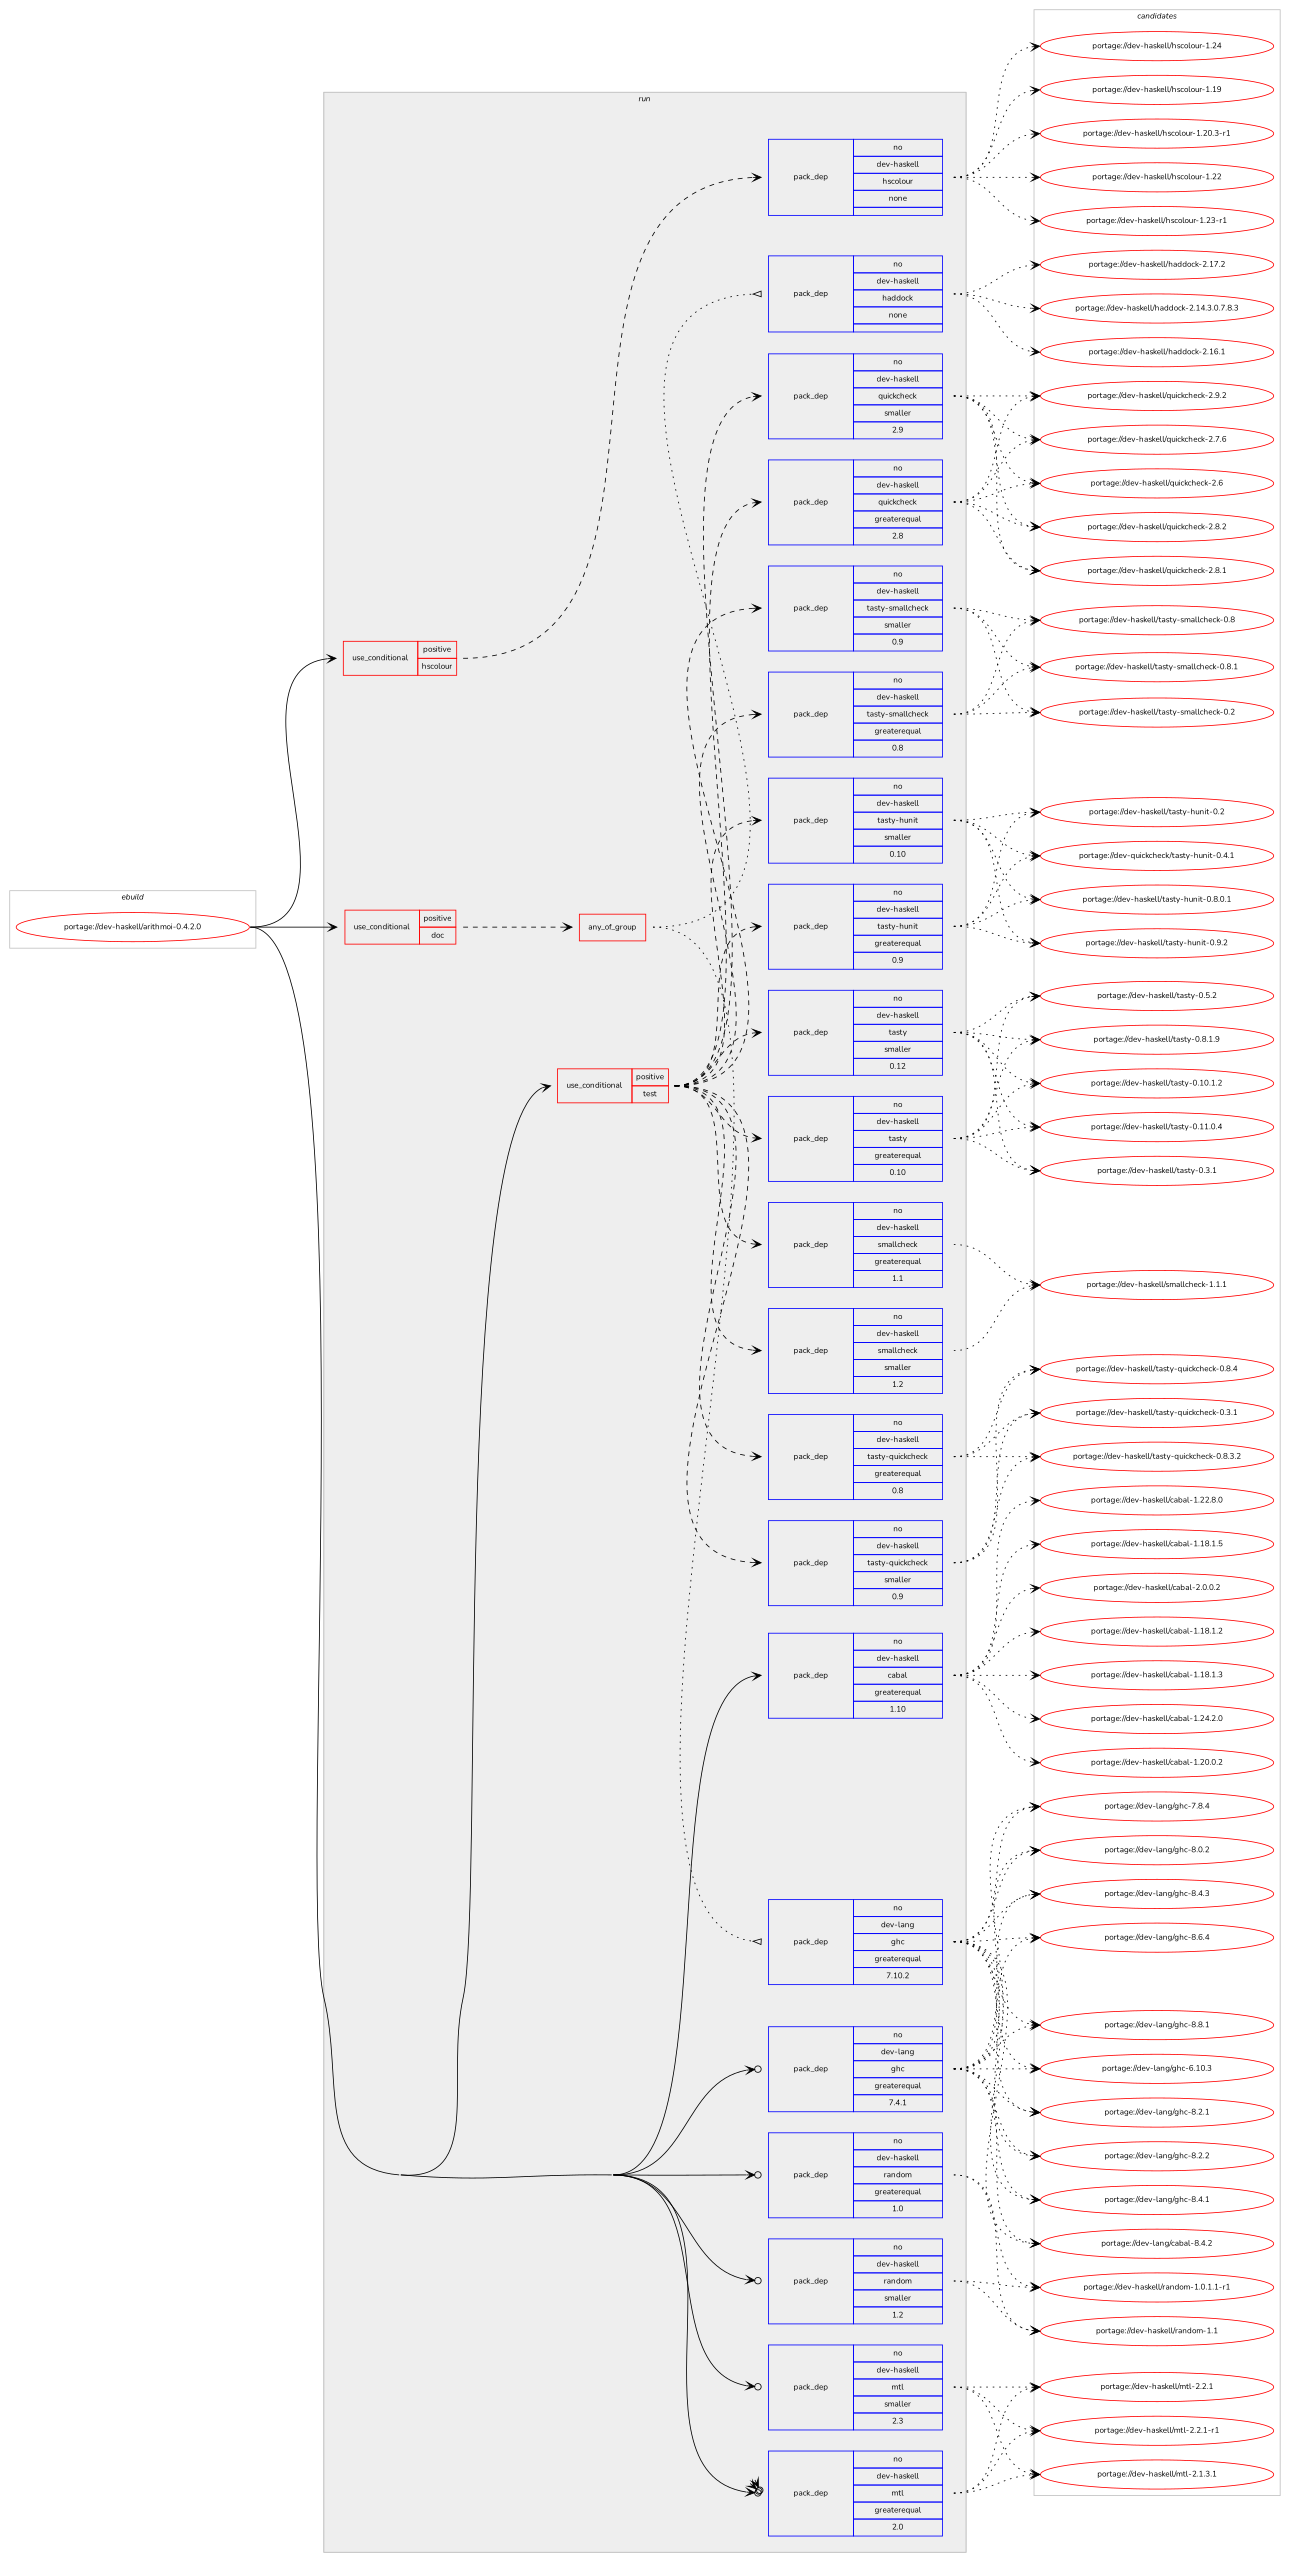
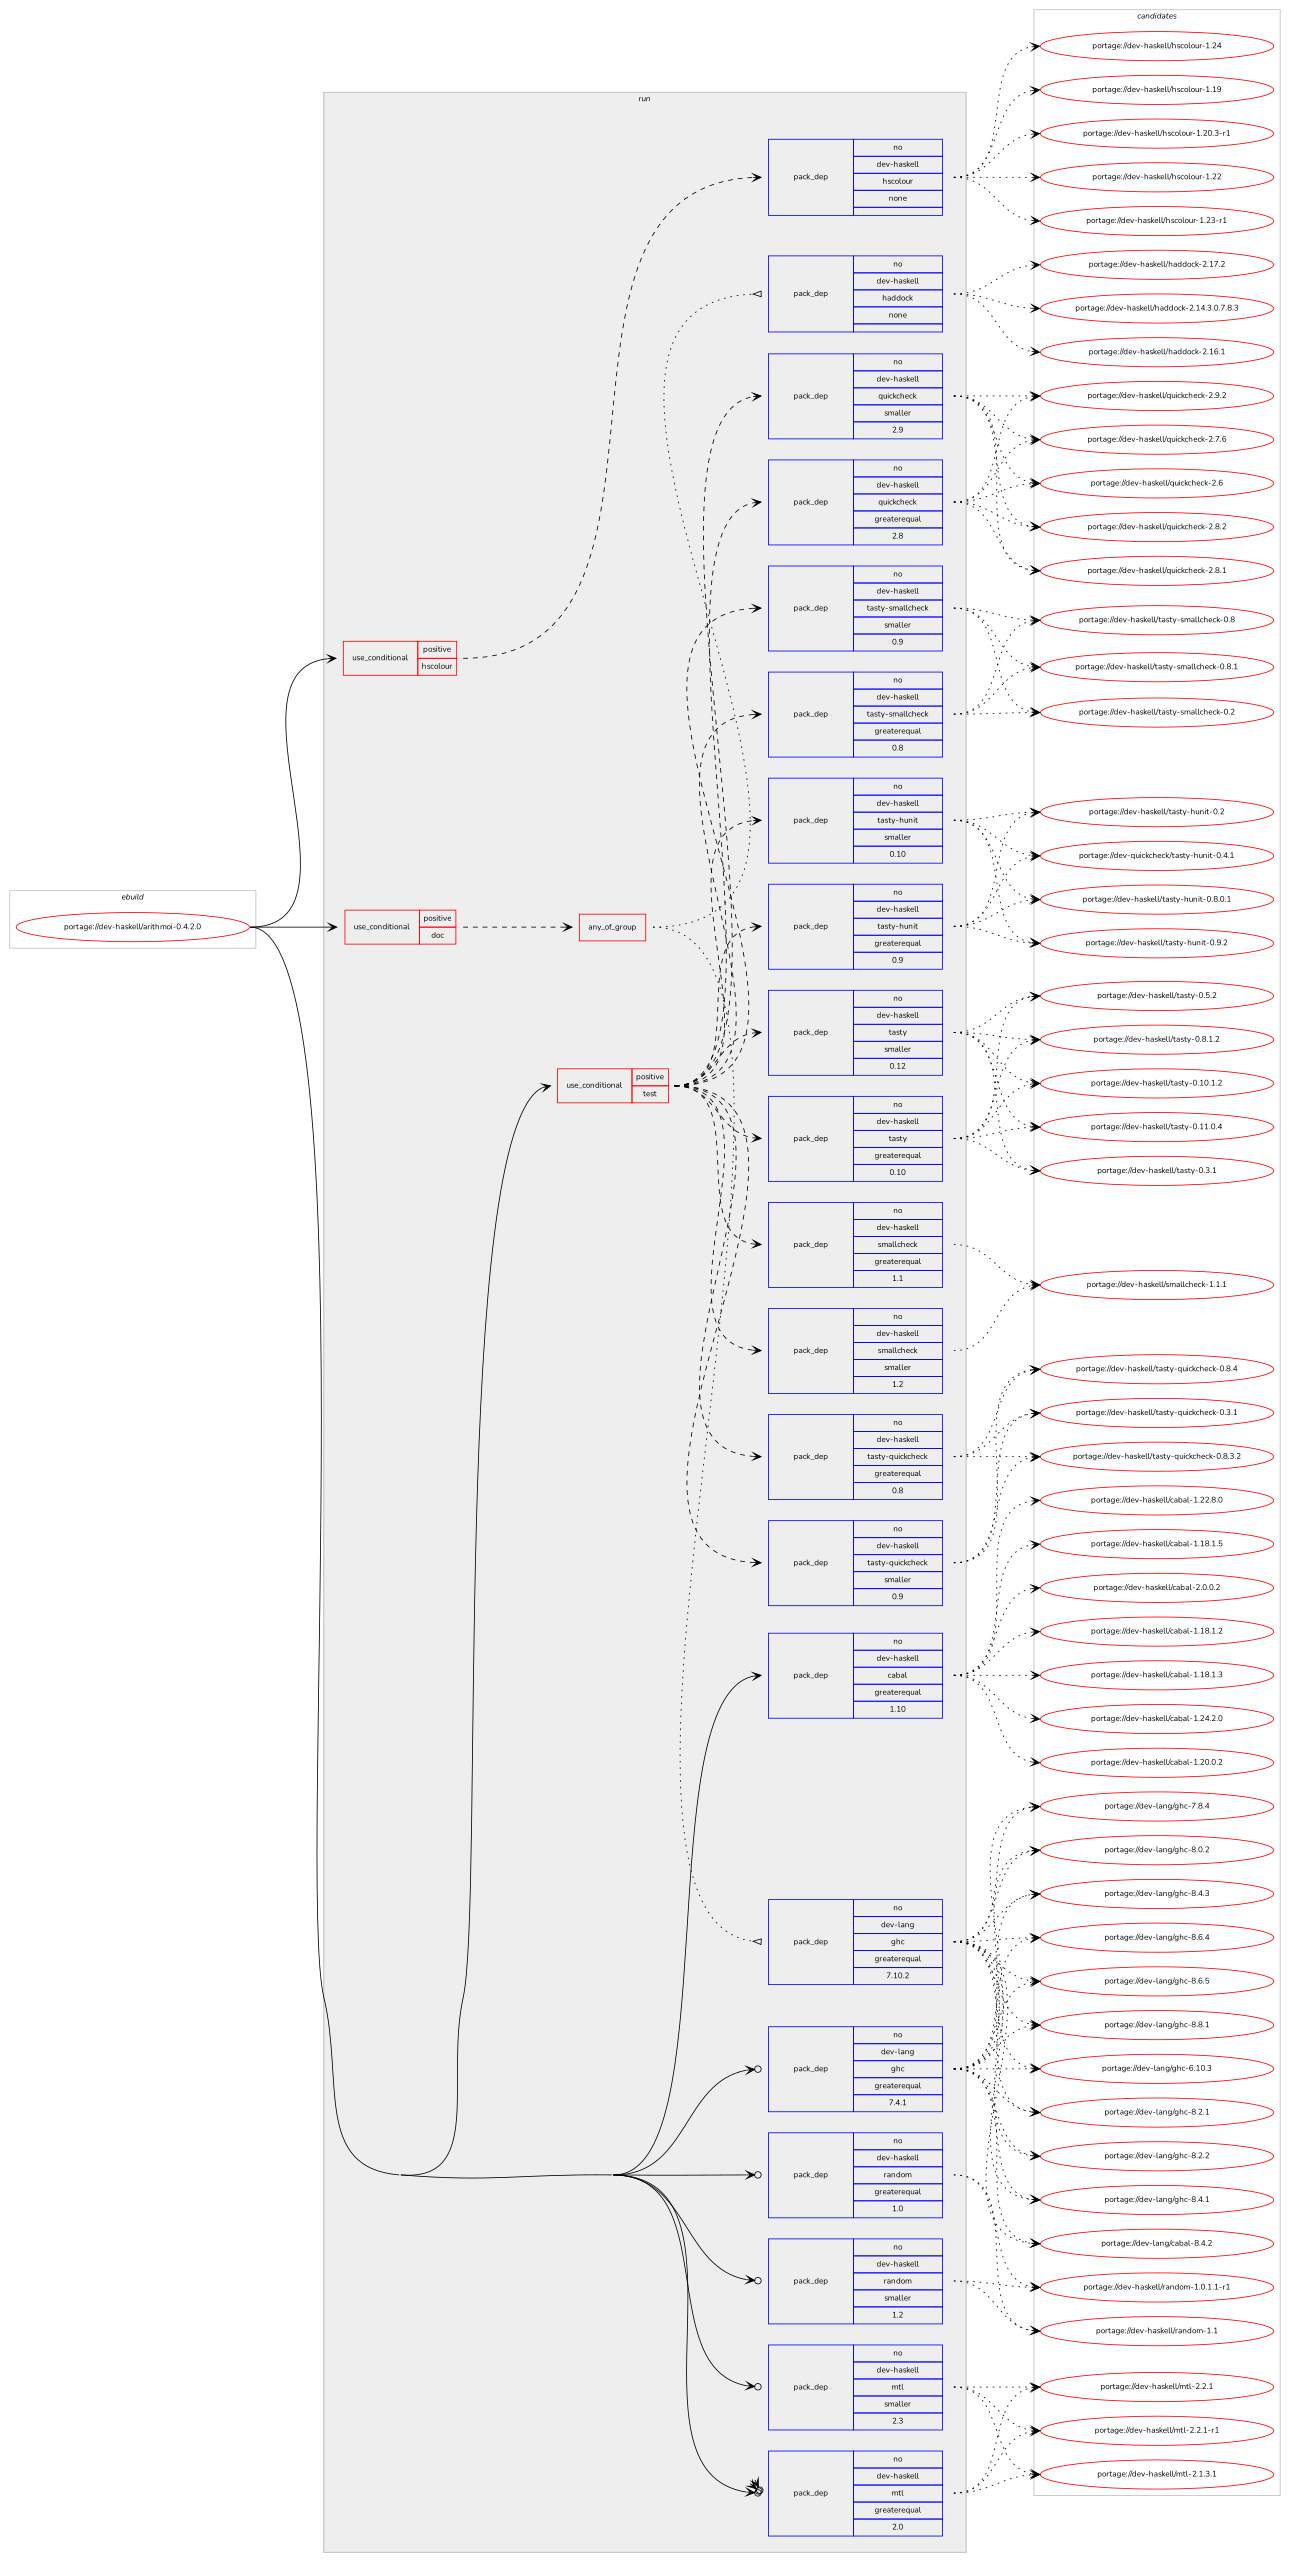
node "portage://dev-haskell/tasty-0.8.1.9": label "portage://dev-haskell/tasty-0.8.1.9" -> "portage://dev-haskell/tasty-0.8.1.2"
node "portage://dev-lang/ghc-8.6.5": added
